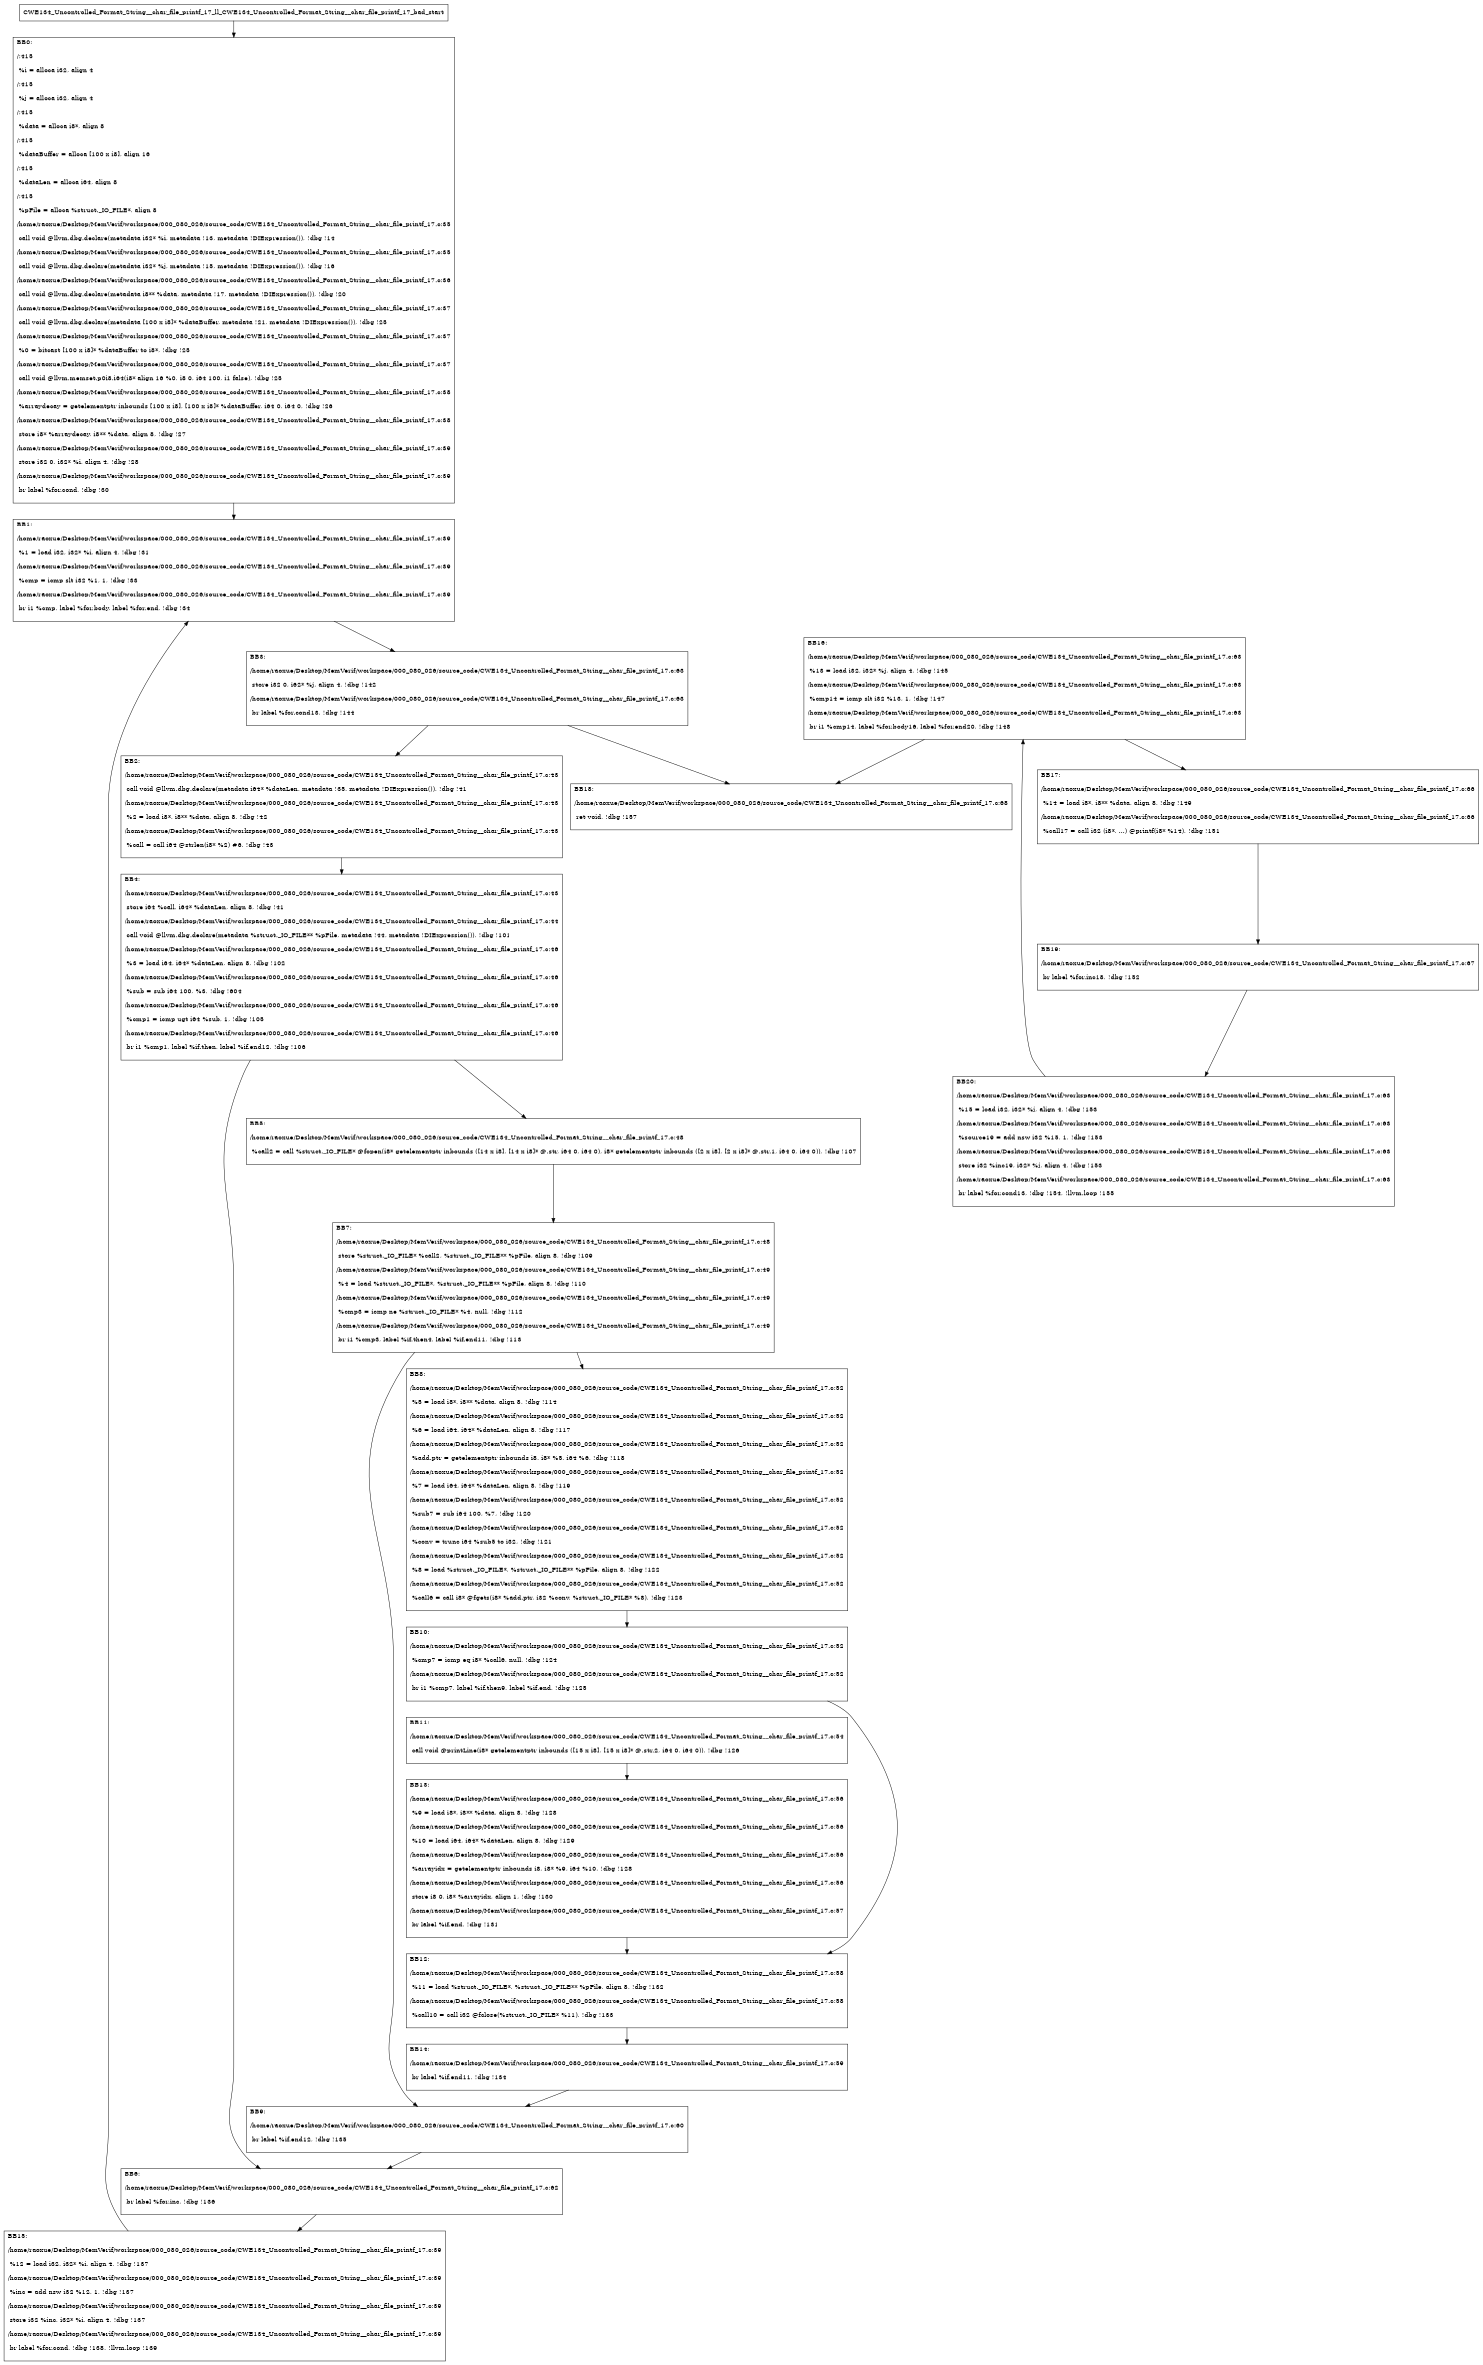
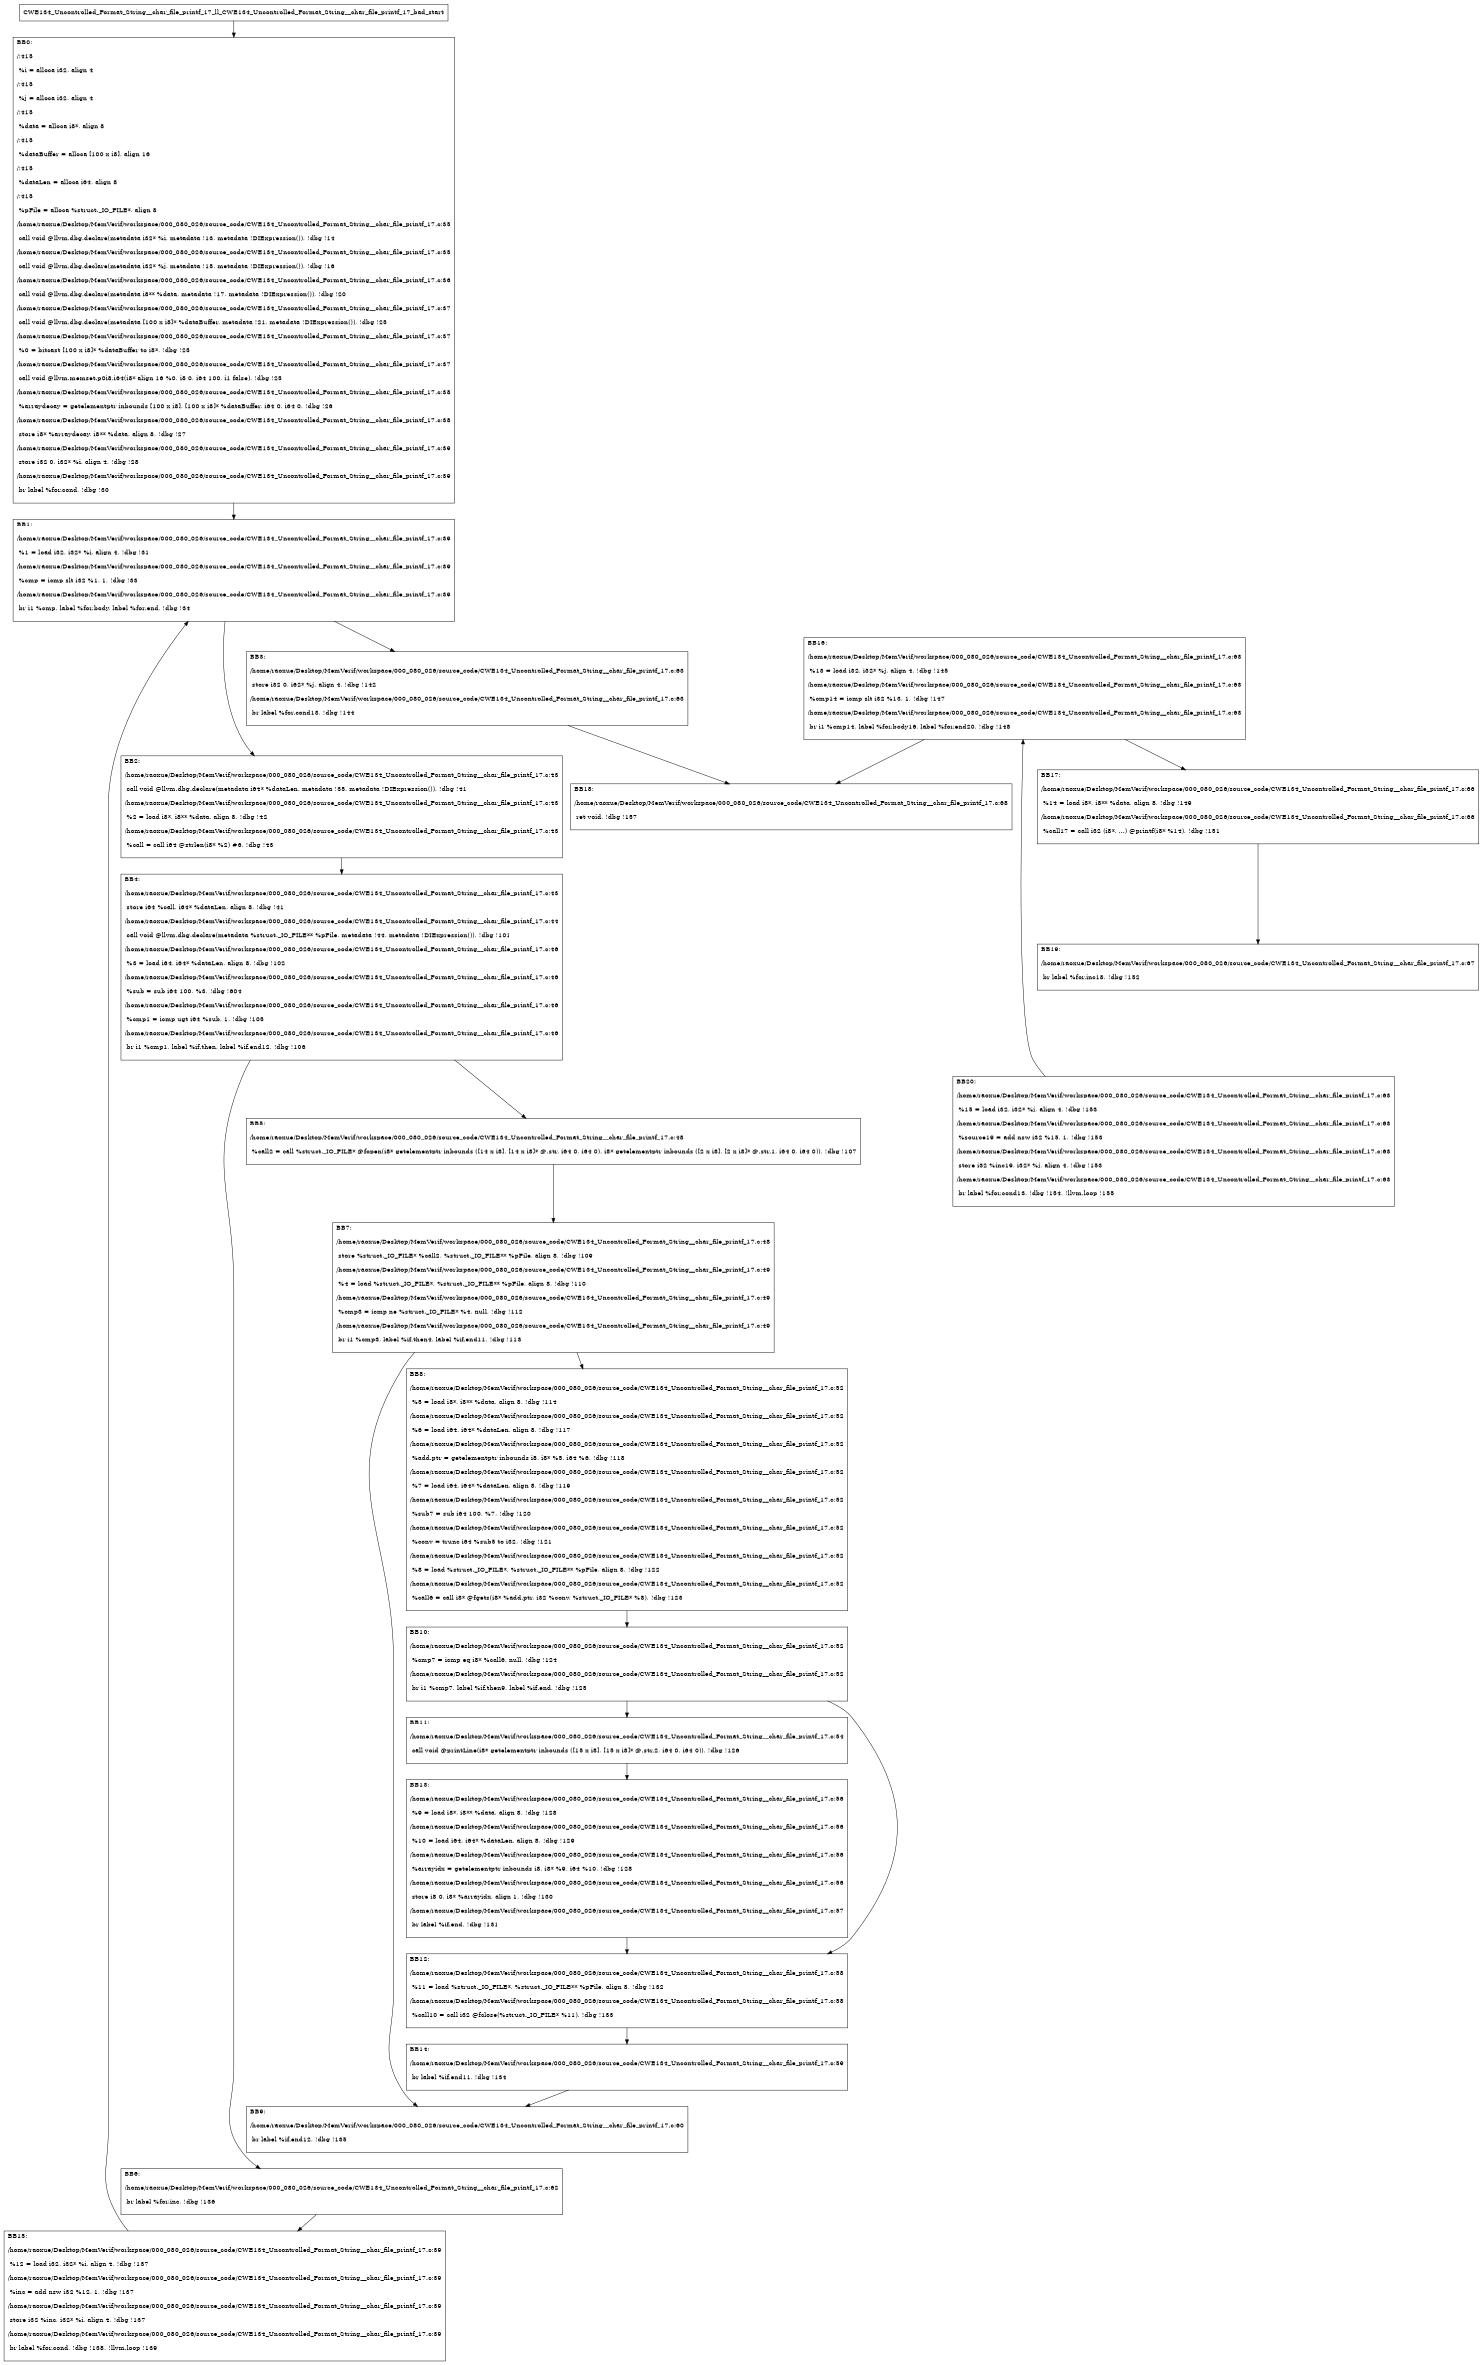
edge "BB3:" -> "BB2:": now "BB1:" -> "BB2:"
edge "BB19:" -> "BB20:": removed
edge "BB10:" -> "BB11:": added
edge "BB9:" -> "BB6:": removed
